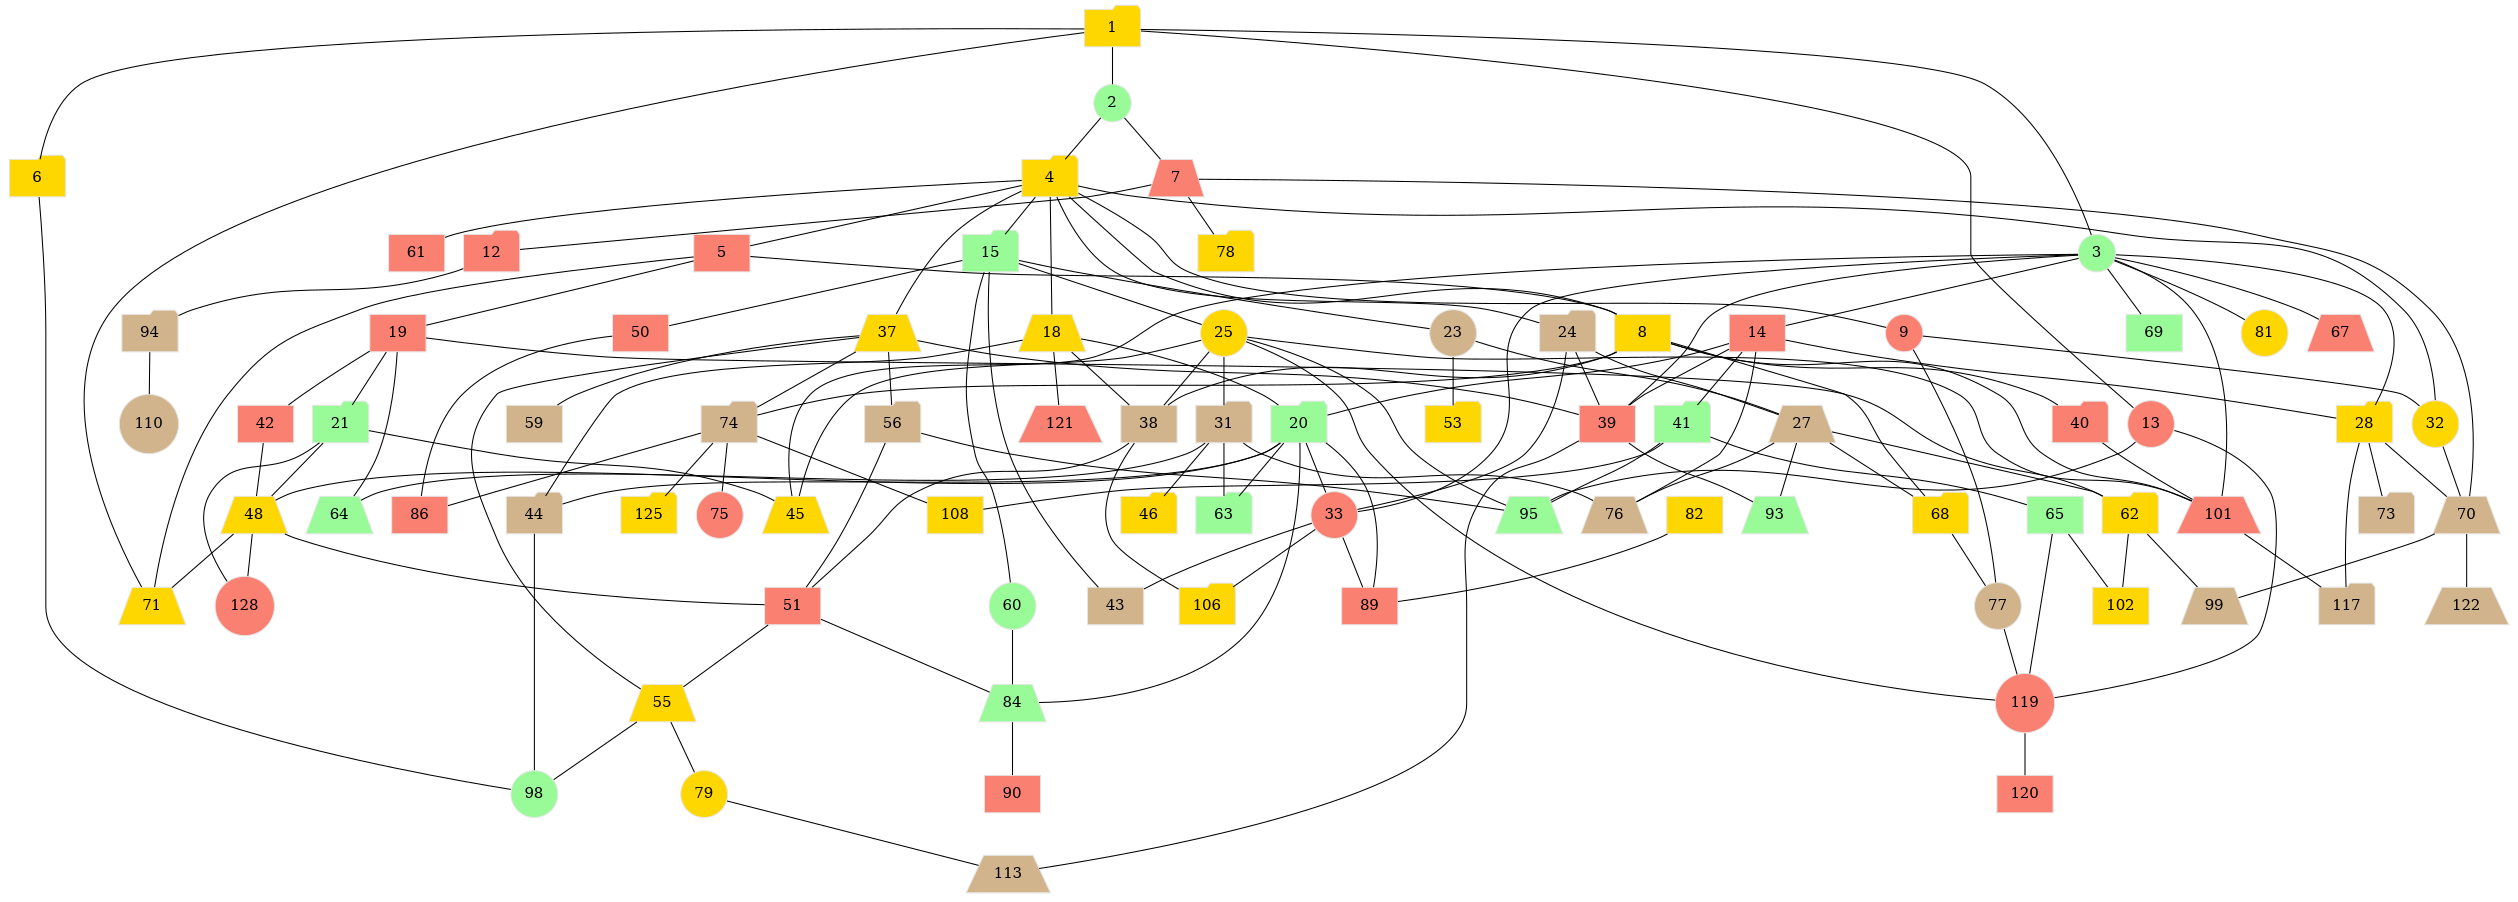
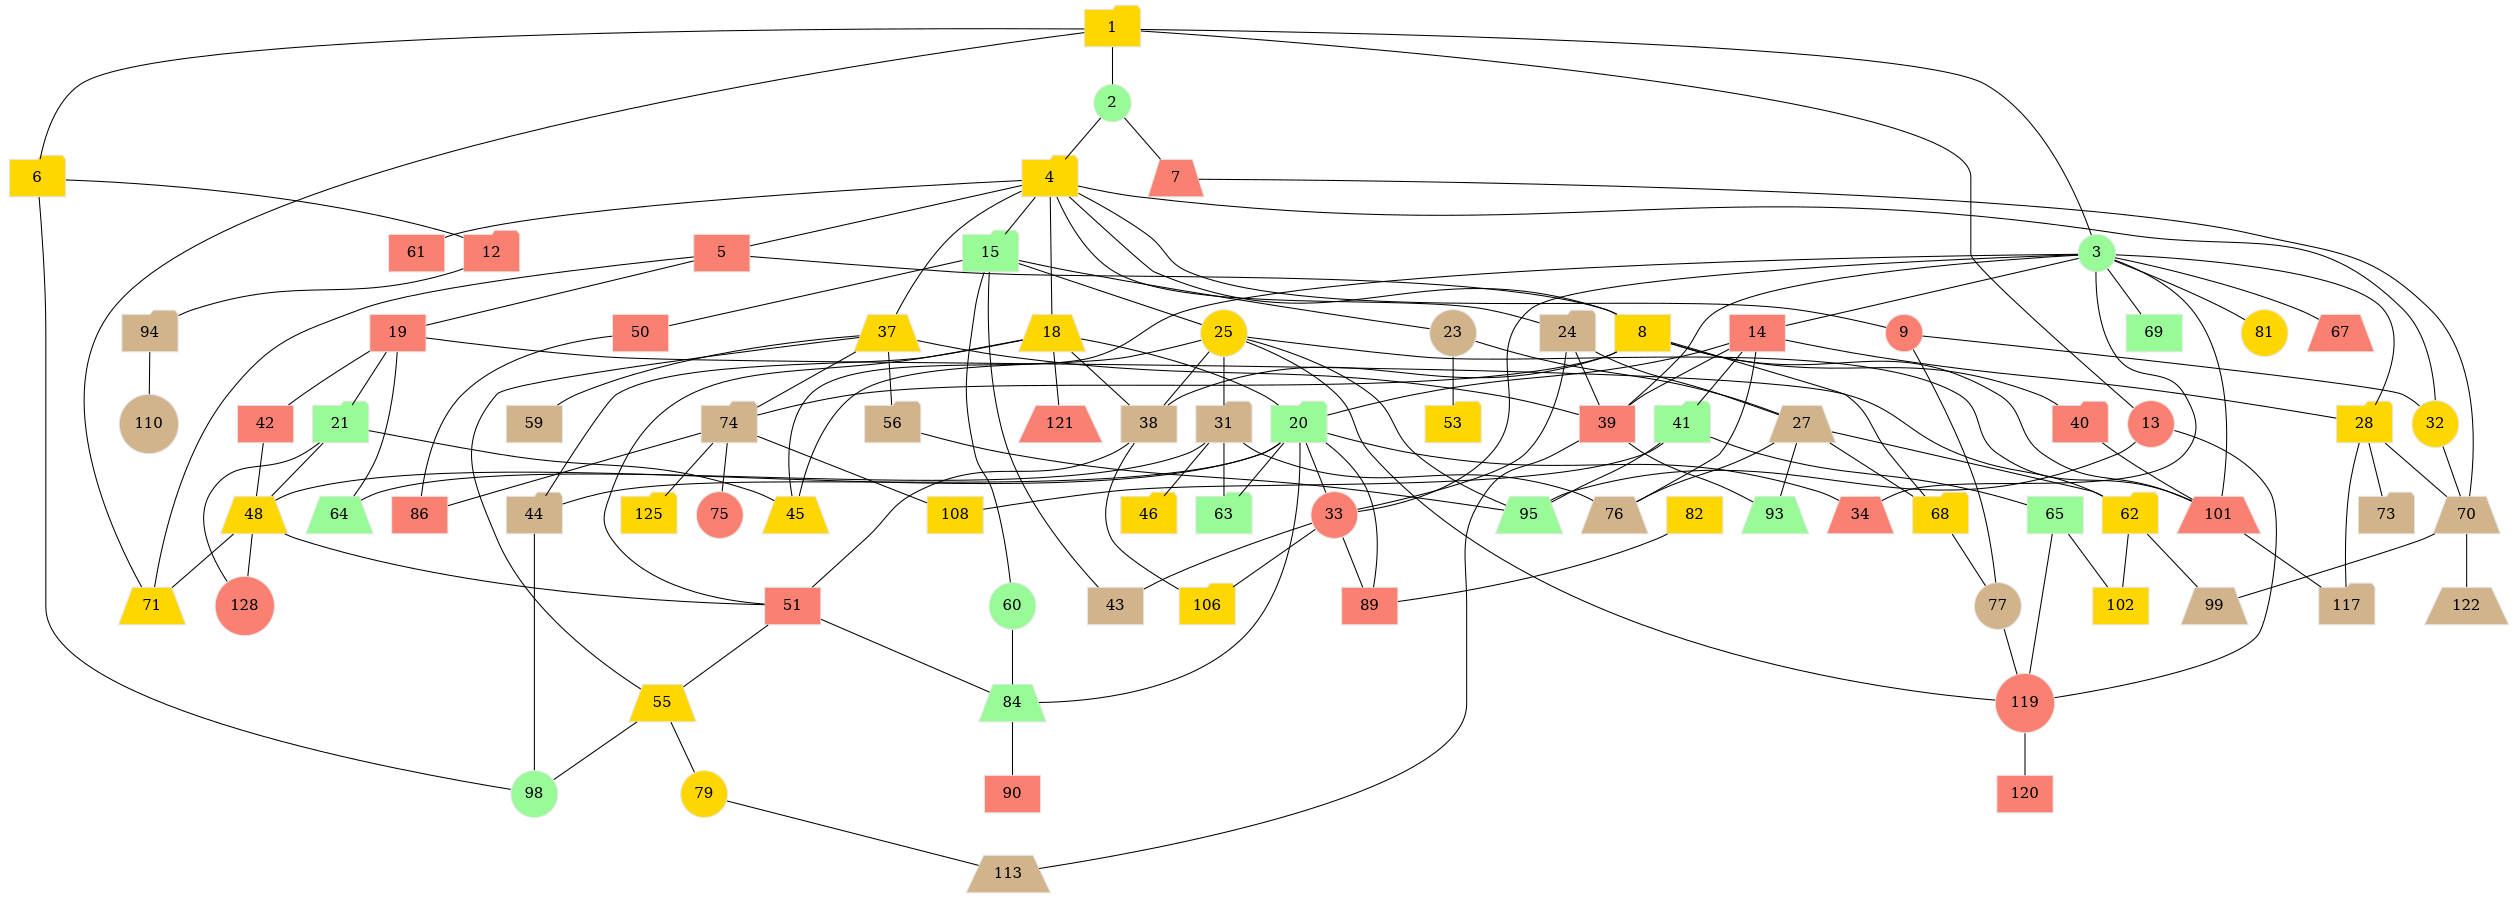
edge "7" -- "12": now "6" -- "12"
node "78": removed
node "34": added
edge "56" -- "51": now "18" -- "51"
